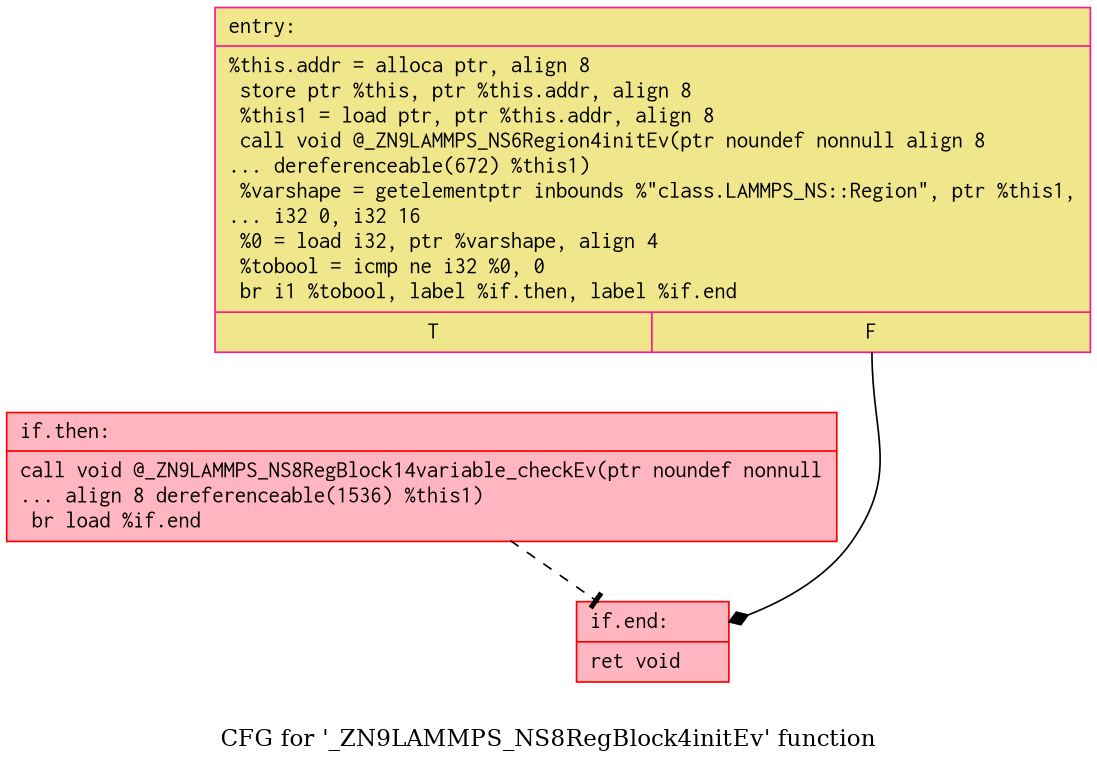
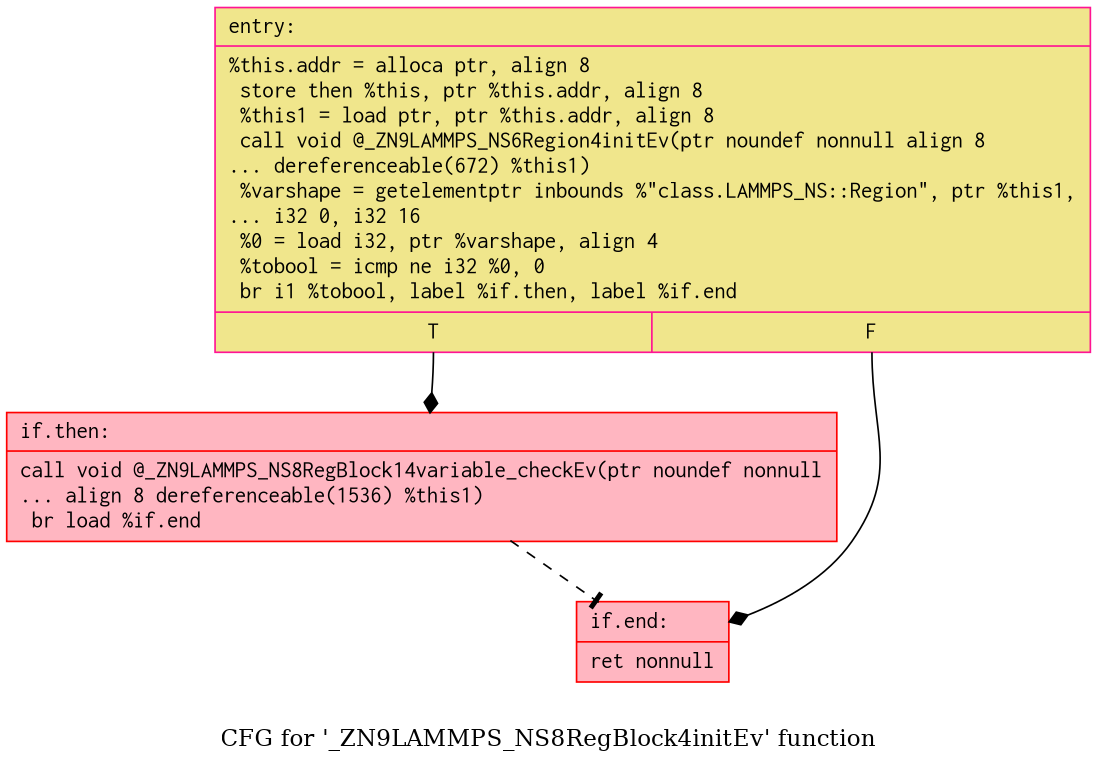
node "entry:": text "store ptr %this, ptr %this.addr, align 8" -> "store then %this, ptr %this.addr, align 8"
edge "entry:" -> "if.then:": added
node "if.end:": text "ret void" -> "ret nonnull"
